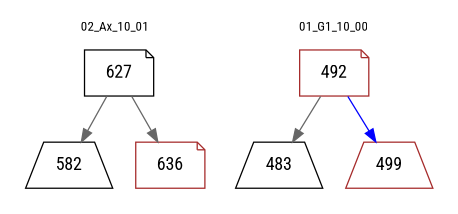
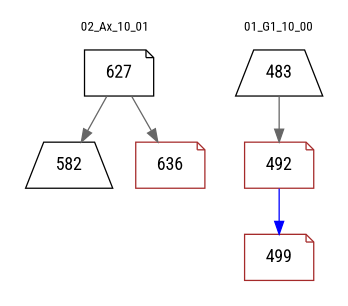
edge "492" -> "483": reversed
node "499": shape trapezium -> note
